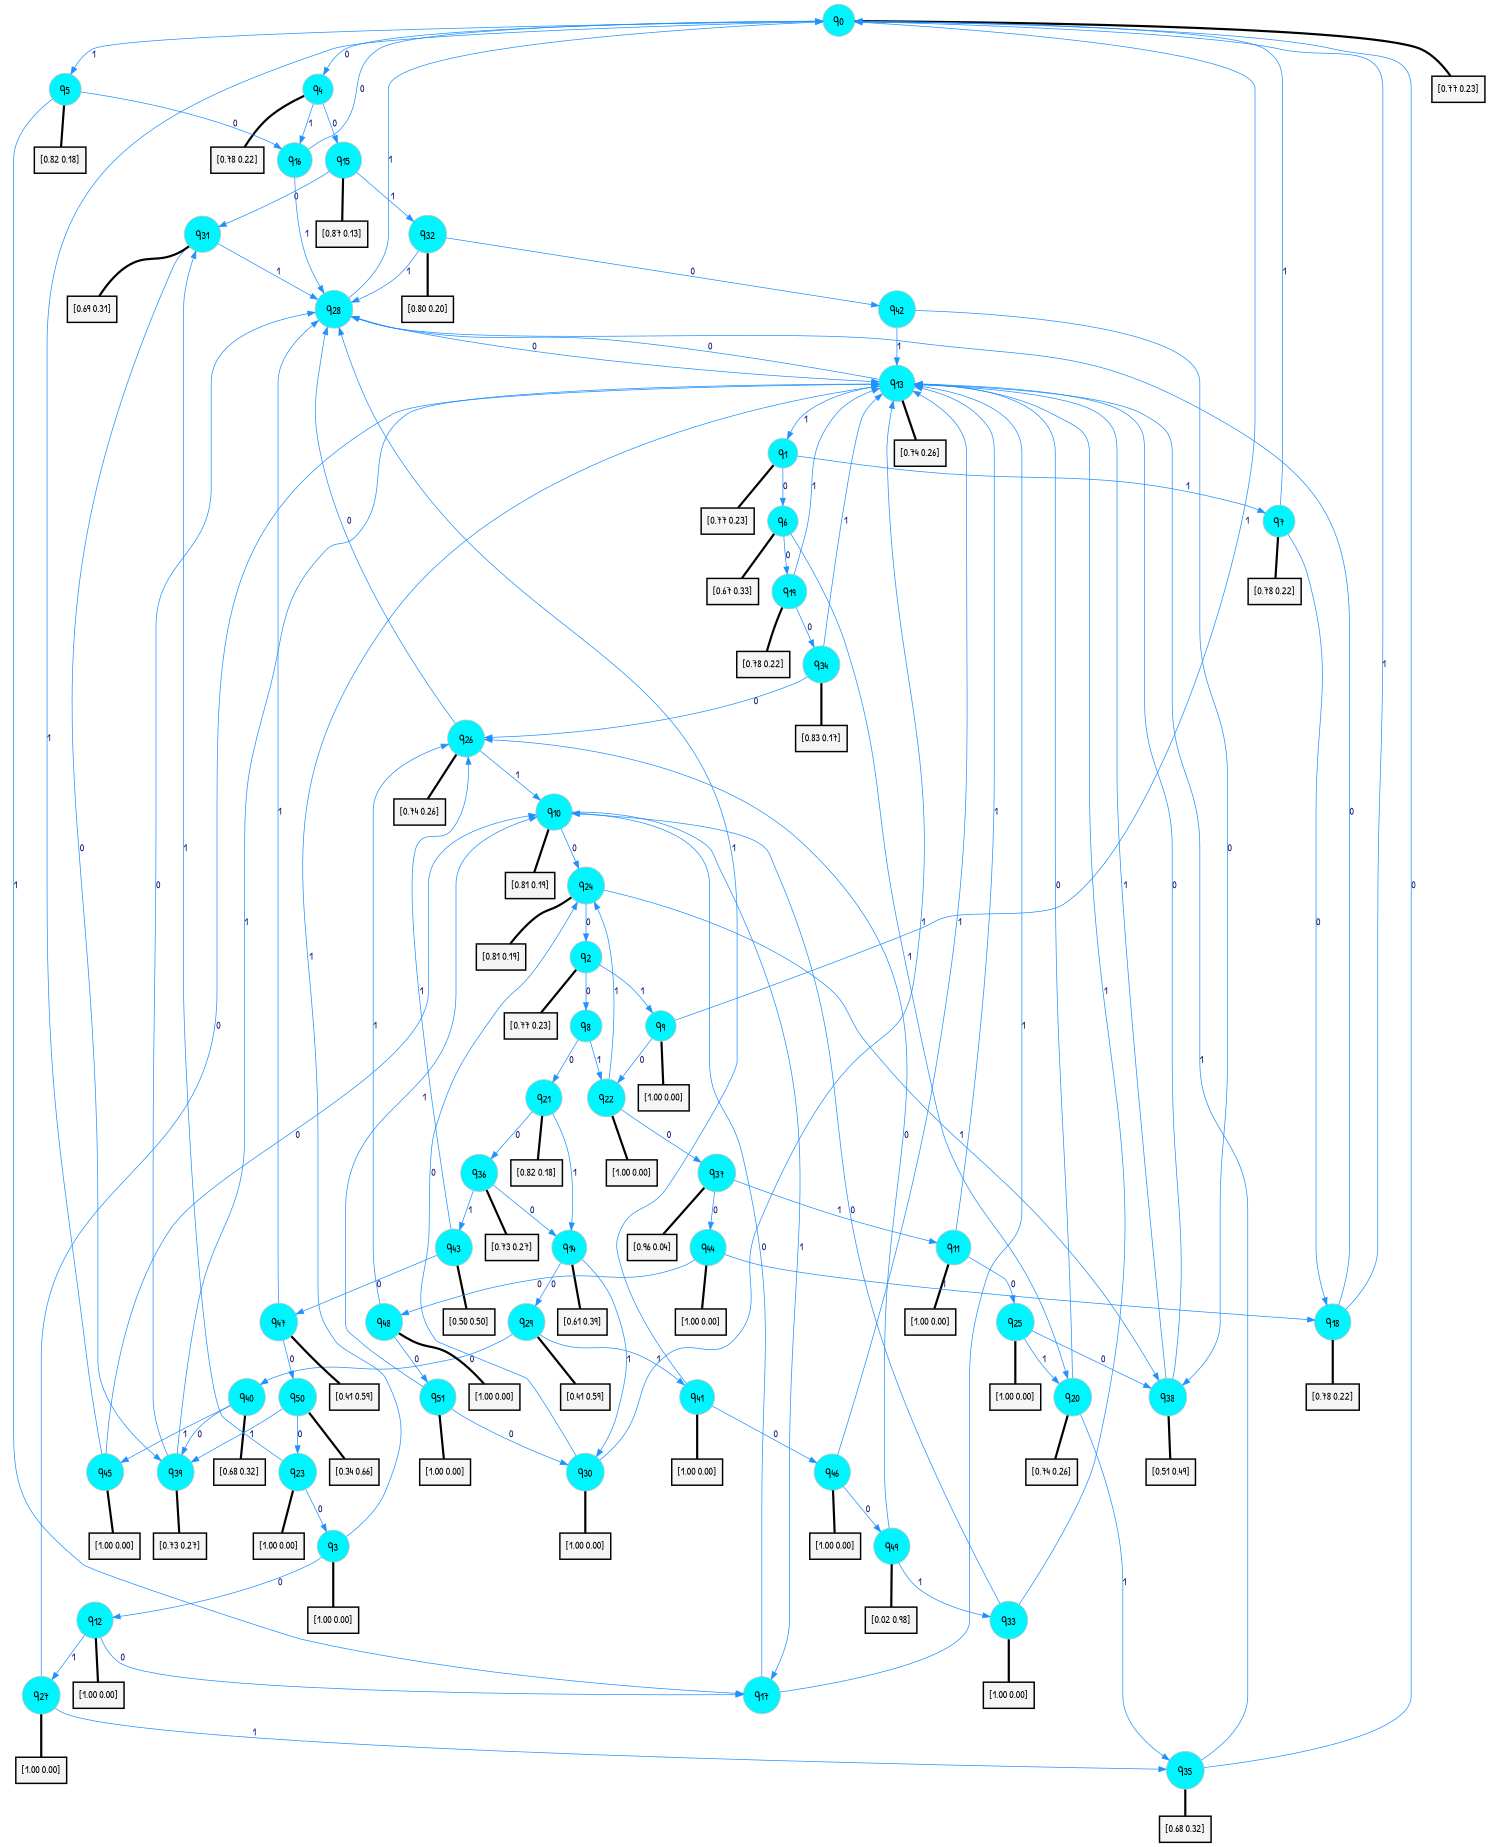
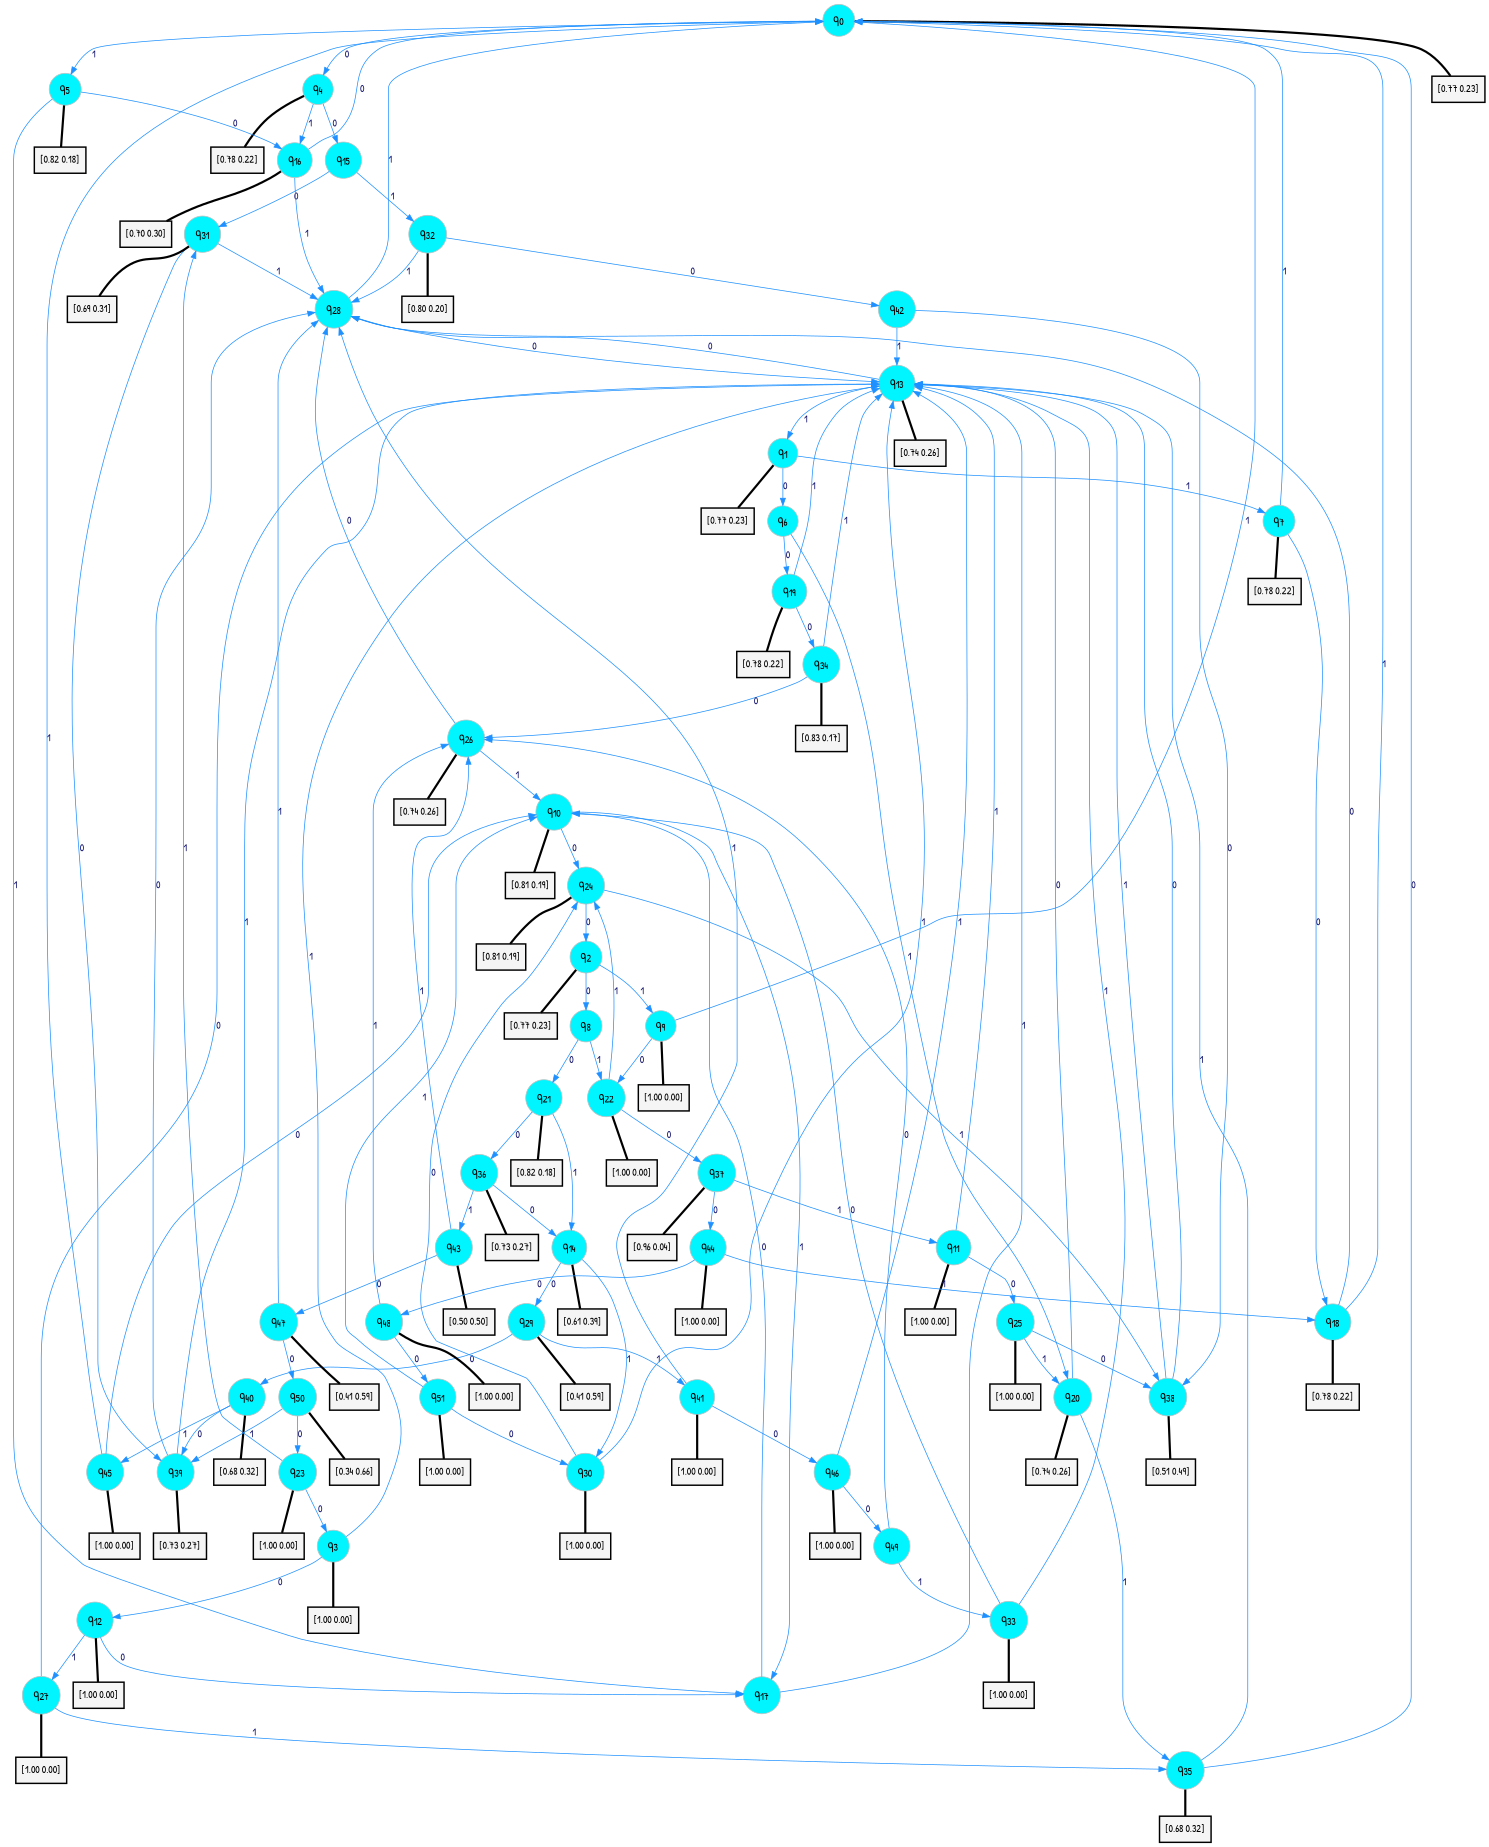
node "[0.70 0.30]": added
node "[0.87 0.13]": removed
node "[0.67 0.33]": removed
node "[0.02 0.98]": removed
